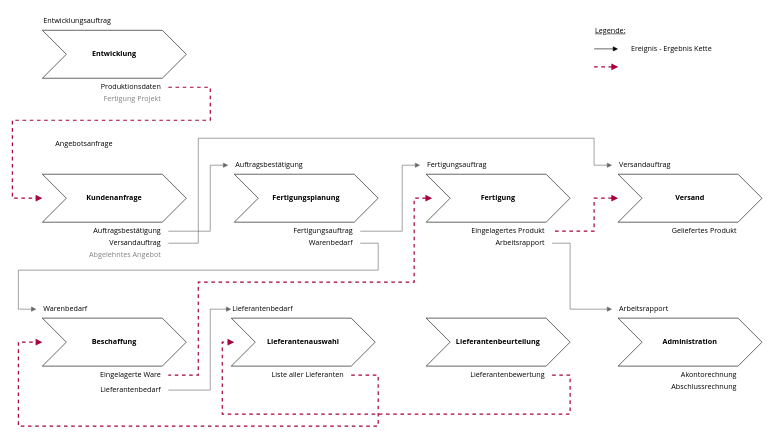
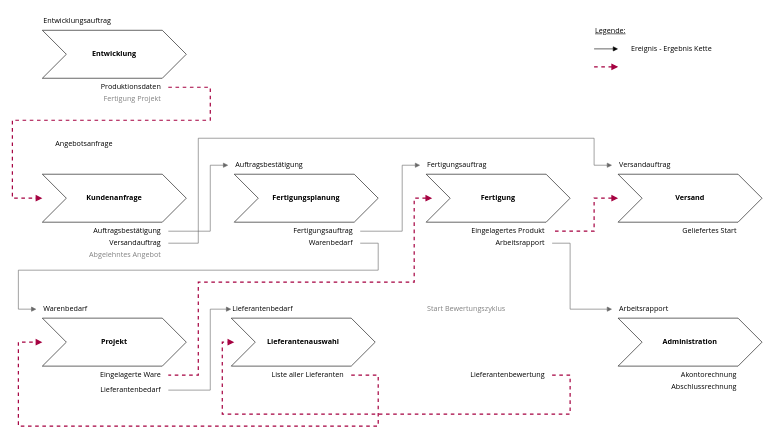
node "Geliefertes Produkt": label "Geliefertes Produkt" -> "Geliefertes Start"
node "Start Bewertungszyklus": added
node "Beschaffung": label "Beschaffung" -> "Projekt"
node "Lieferantenbeurteilung": removed
